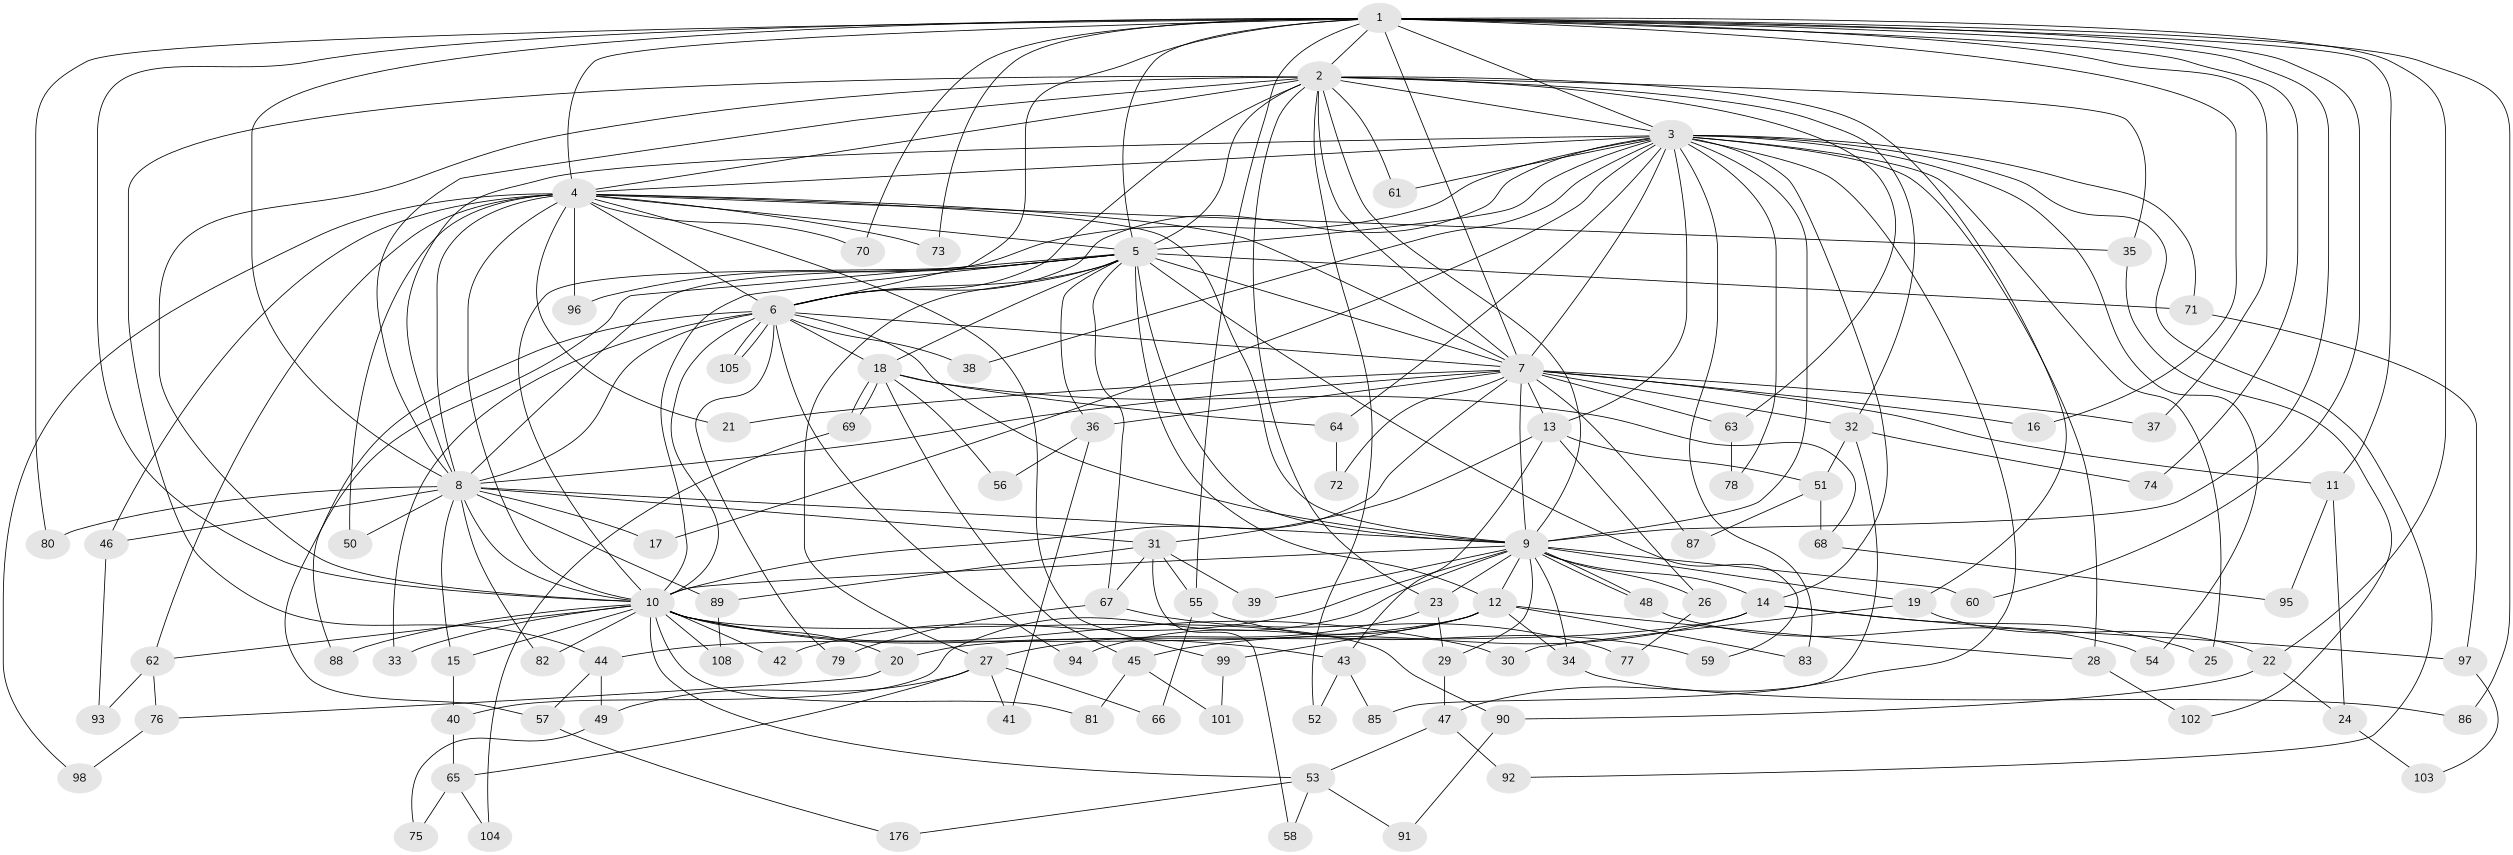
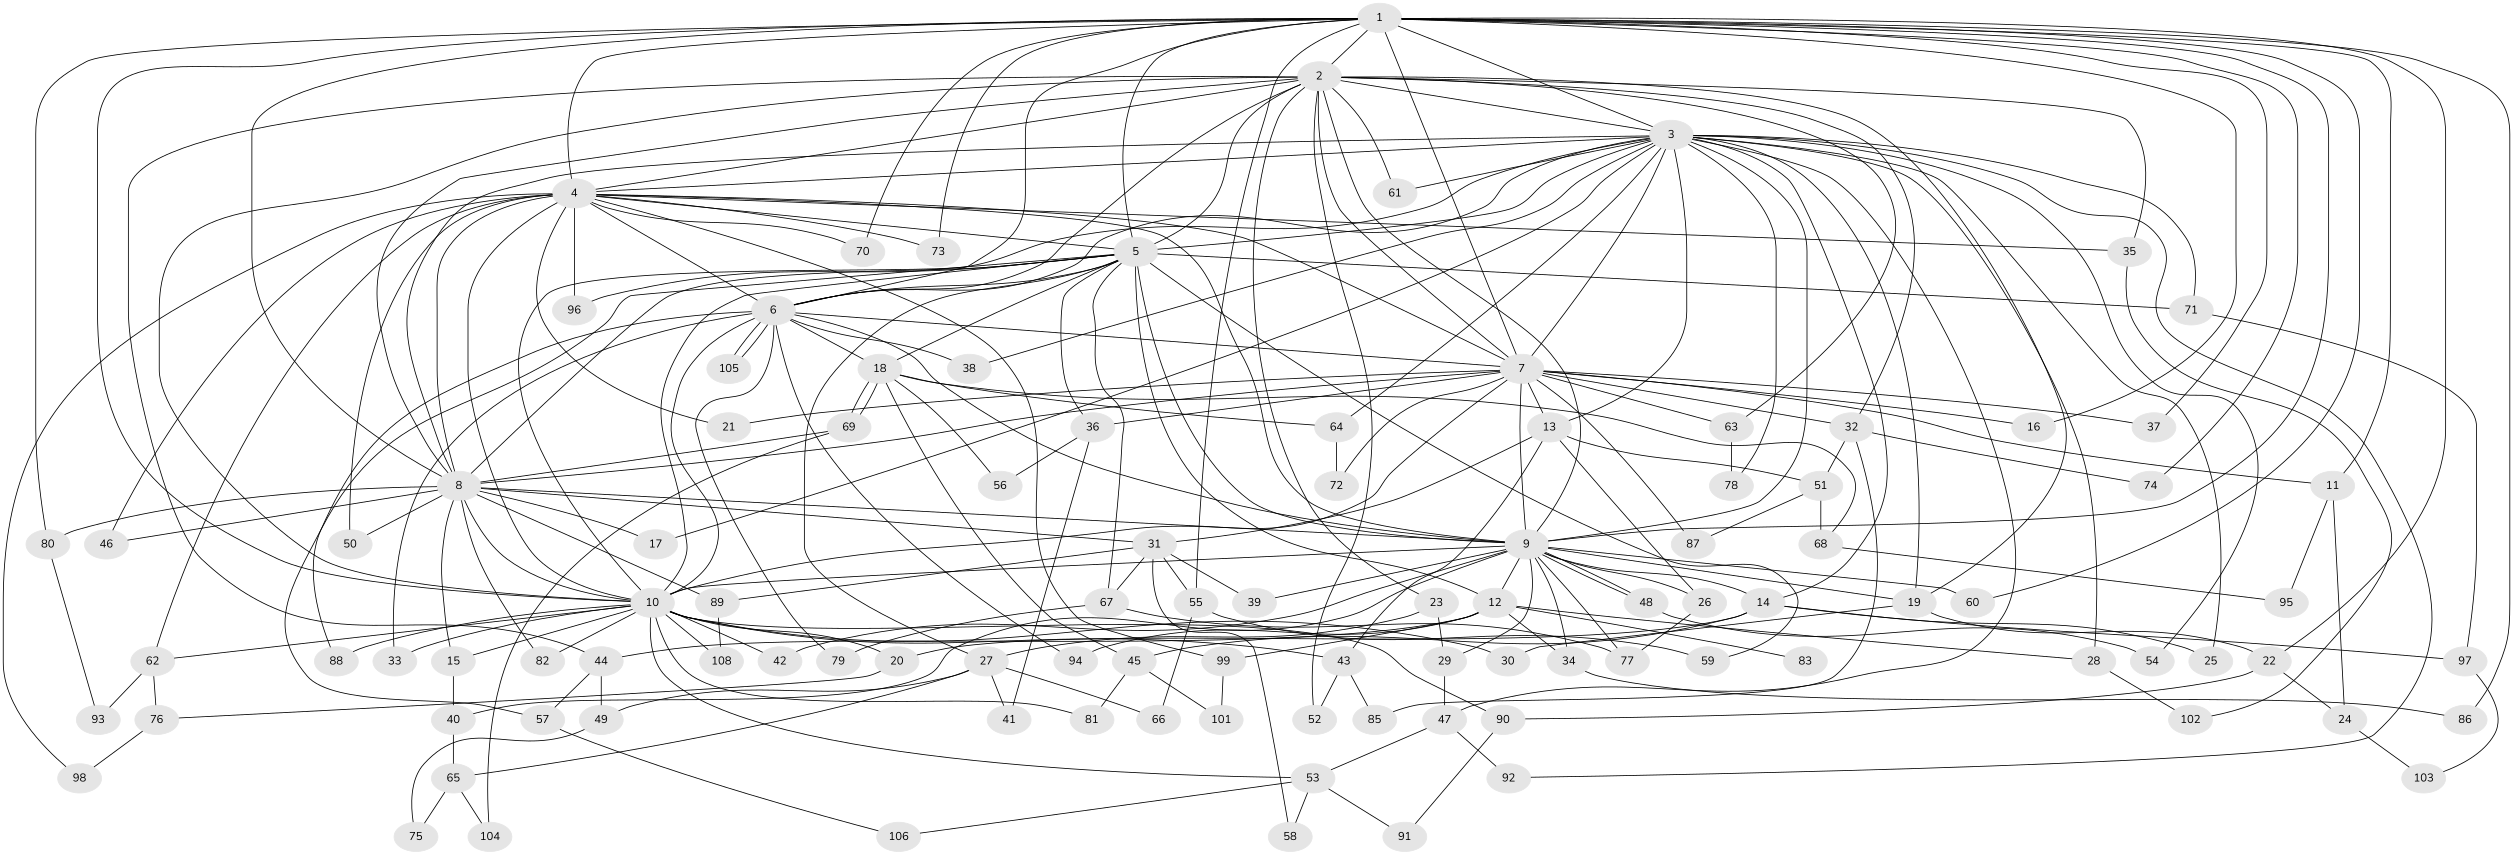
edge "5" -- "7": removed
edge "6" -- "8": now "69" -- "8"
edge "3" -- "83": now "3" -- "19"
edge "9" -- "23": now "9" -- "77"
edge "46" -- "93": now "80" -- "93"
node "176": label "176" -> "106"
